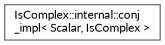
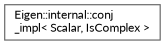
node "IsComplex::internal::conj _impl< Scalar, IsComplex >": label "IsComplex::internal::conj _impl< Scalar, IsComplex >" -> "Eigen::internal::conj _impl< Scalar, IsComplex >"
